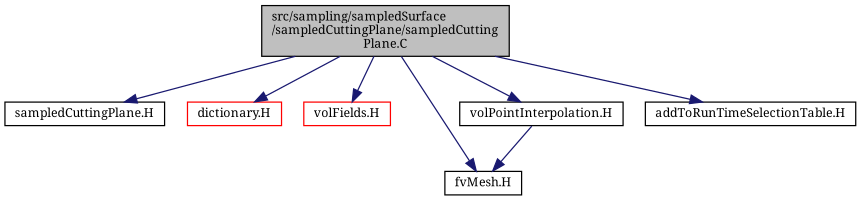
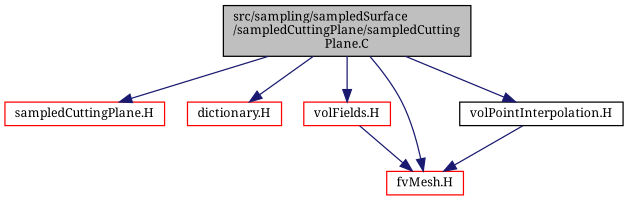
node "sampledCuttingPlane.H": color black -> red
node "addToRunTimeSelectionTable.H": removed
edge "volFields.H" -> "fvMesh.H": added
node "fvMesh.H": color black -> red
